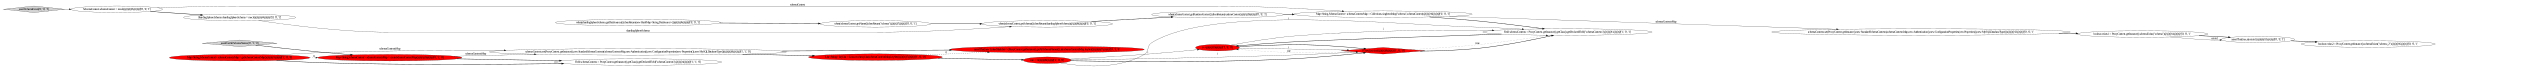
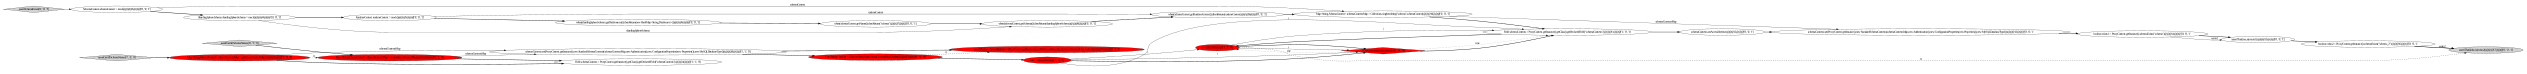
node "RuntimeContext runtimeContext = mock()@@@5@@@['0', '0', '1']": added
node "schemaContexts.setAccessible(true)@@@12@@@['0', '0', '1']": added
node "assertThat(false,is(exists2))@@@17@@@['0', '0', '1']": added
node "assertGetAllSchemaNames['1', '0', '0']": added
